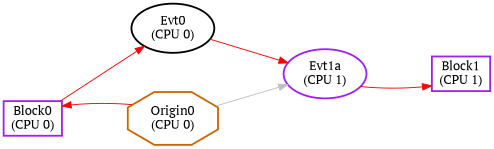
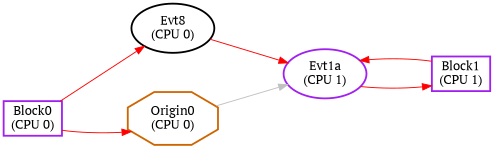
node "Evt0 (CPU 0)": label "Evt0 (CPU 0)" -> "Evt8 (CPU 0)"
edge "Block1 (CPU 1)" -> "Evt1a (CPU 1)": added
edge "Origin0 (CPU 0)" -> "Block0 (CPU 0)": reversed
